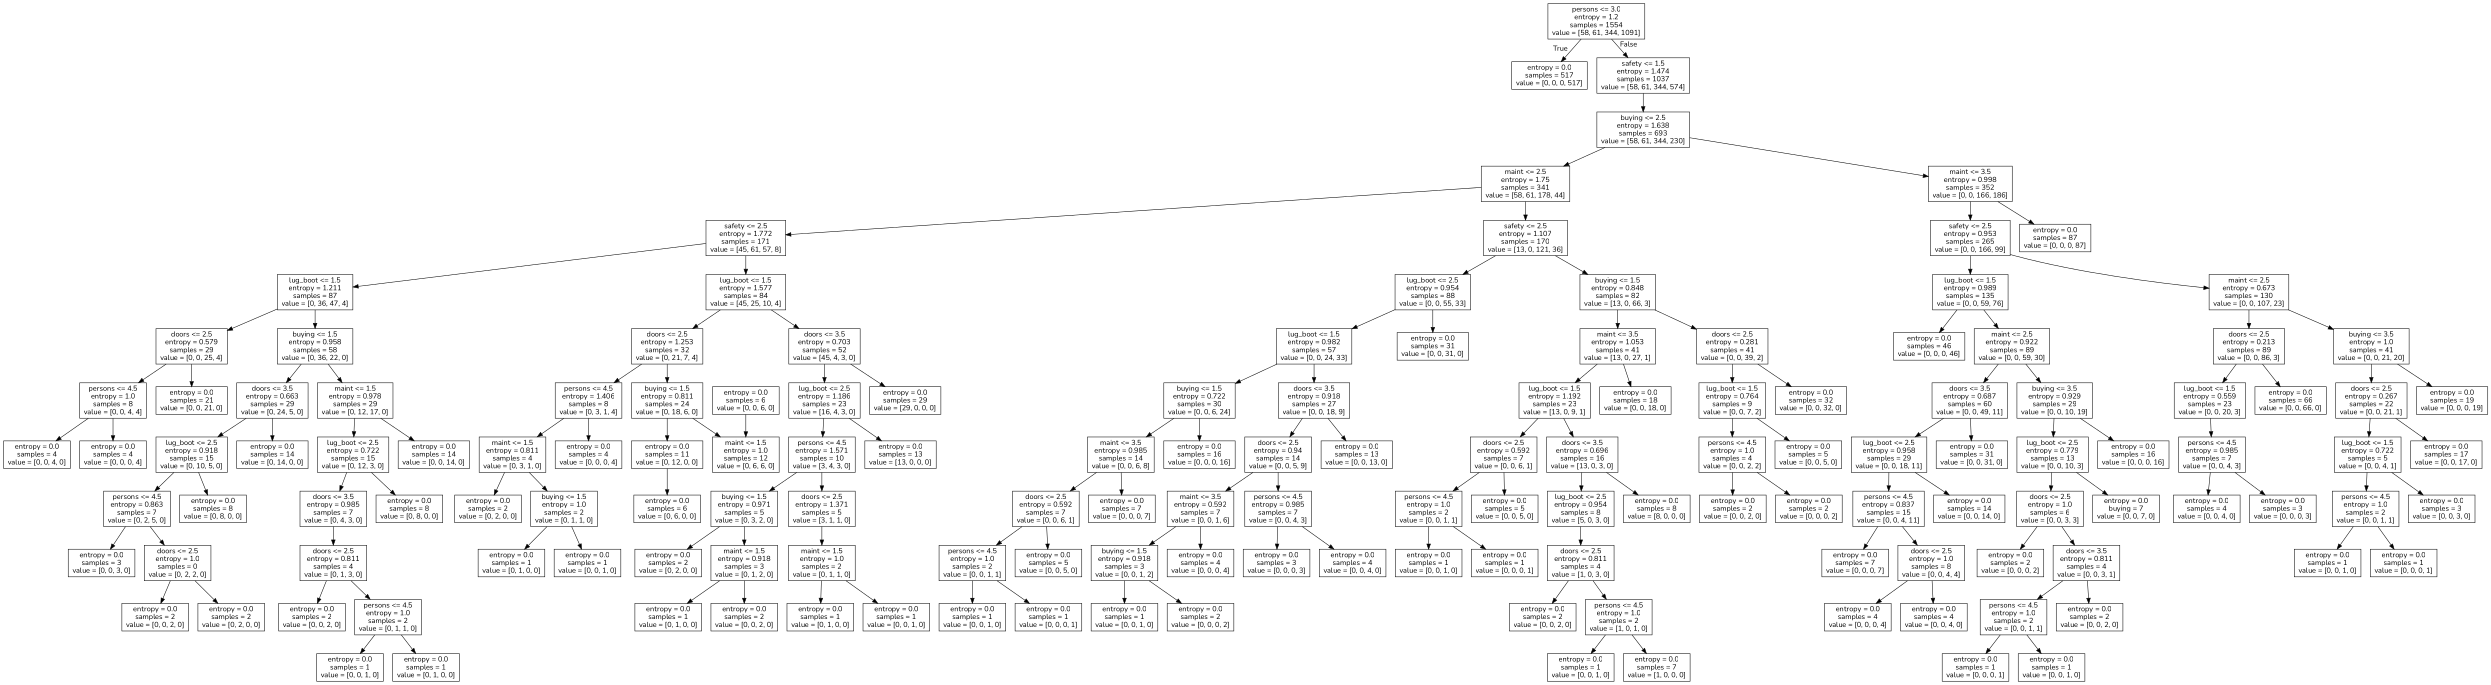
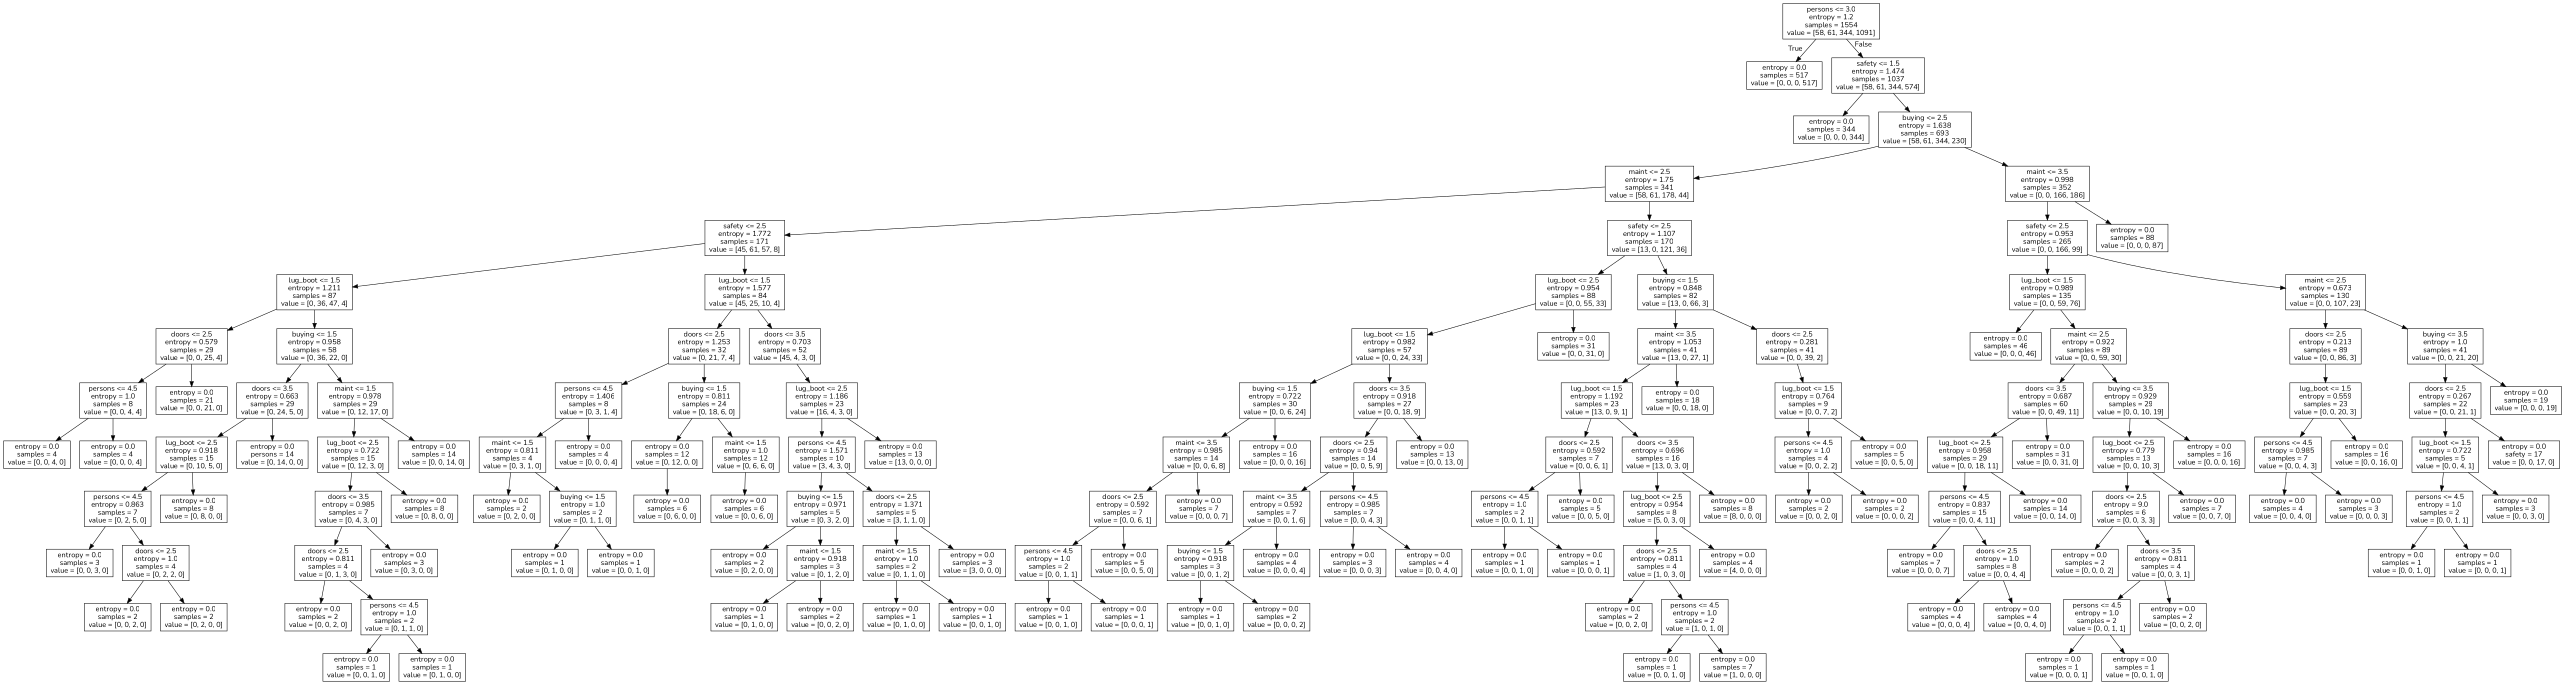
node "entropy = 0.0 samples = 344 value = [0, 0, 0, 344]": added
node "entropy = 0.0 samples = 87 value = [0, 0, 0, 87]": label "entropy = 0.0 samples = 87 value = [0, 0, 0, 87]" -> "entropy = 0.0 samples = 88 value = [0, 0, 0, 87]"
node "entropy = 0.0 samples = 29 value = [29, 0, 0, 0]": removed
node "entropy = 0.0 samples = 32 value = [0, 0, 32, 0]": removed
node "entropy = 0.0 samples = 66 value = [0, 0, 66, 0]": removed
edge "entropy = 0.0 samples = 6 value = [0, 0, 6, 0]" -> "maint <= 1.5 entropy = 1.0 samples = 12 value = [0, 6, 6, 0]": reversed
node "entropy = 0.0 samples = 14 value = [0, 14, 0, 0]": label "entropy = 0.0 samples = 14 value = [0, 14, 0, 0]" -> "entropy = 0.0 persons = 14 value = [0, 14, 0, 0]"
node "entropy = 0.0 samples = 11 value = [0, 12, 0, 0]": label "entropy = 0.0 samples = 11 value = [0, 12, 0, 0]" -> "entropy = 0.0 samples = 12 value = [0, 12, 0, 0]"
node "entropy = 0.0 samples = 16 value = [0, 0, 16, 0]": added
node "entropy = 0.0 samples = 17 value = [0, 0, 17, 0]": label "entropy = 0.0 samples = 17 value = [0, 0, 17, 0]" -> "entropy = 0.0 safety = 17 value = [0, 0, 17, 0]"
node "doors <= 2.5 entropy = 1.0 samples = 6 value = [0, 0, 3, 3]": label "doors <= 2.5 entropy = 1.0 samples = 6 value = [0, 0, 3, 3]" -> "doors <= 2.5 entropy = 9.0 samples = 6 value = [0, 0, 3, 3]"
node "entropy = 0.0 buying = 7 value = [0, 0, 7, 0]": label "entropy = 0.0 buying = 7 value = [0, 0, 7, 0]" -> "entropy = 0.0 samples = 7 value = [0, 0, 7, 0]"
node "doors <= 2.5 entropy = 1.0 samples = 0 value = [0, 2, 2, 0]": label "doors <= 2.5 entropy = 1.0 samples = 0 value = [0, 2, 2, 0]" -> "doors <= 2.5 entropy = 1.0 samples = 4 value = [0, 2, 2, 0]"
node "entropy = 0.0 samples = 3 value = [0, 3, 0, 0]": added
node "entropy = 0.0 samples = 3 value = [3, 0, 0, 0]": added
node "entropy = 0.0 samples = 4 value = [4, 0, 0, 0]": added
